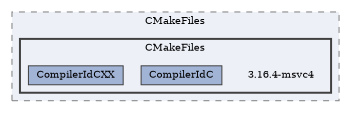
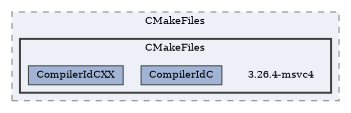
node "3.16.4-msvc4": label "3.16.4-msvc4" -> "3.26.4-msvc4"
